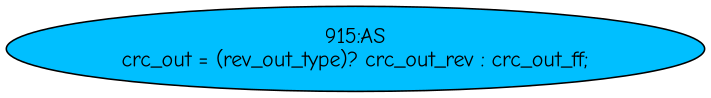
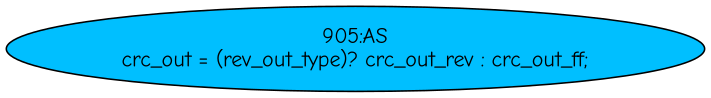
node "915:AS crc_out = (rev_out_type)? crc_out_rev : crc_out_ff;": label "915:AS crc_out = (rev_out_type)? crc_out_rev : crc_out_ff;" -> "905:AS crc_out = (rev_out_type)? crc_out_rev : crc_out_ff;"
